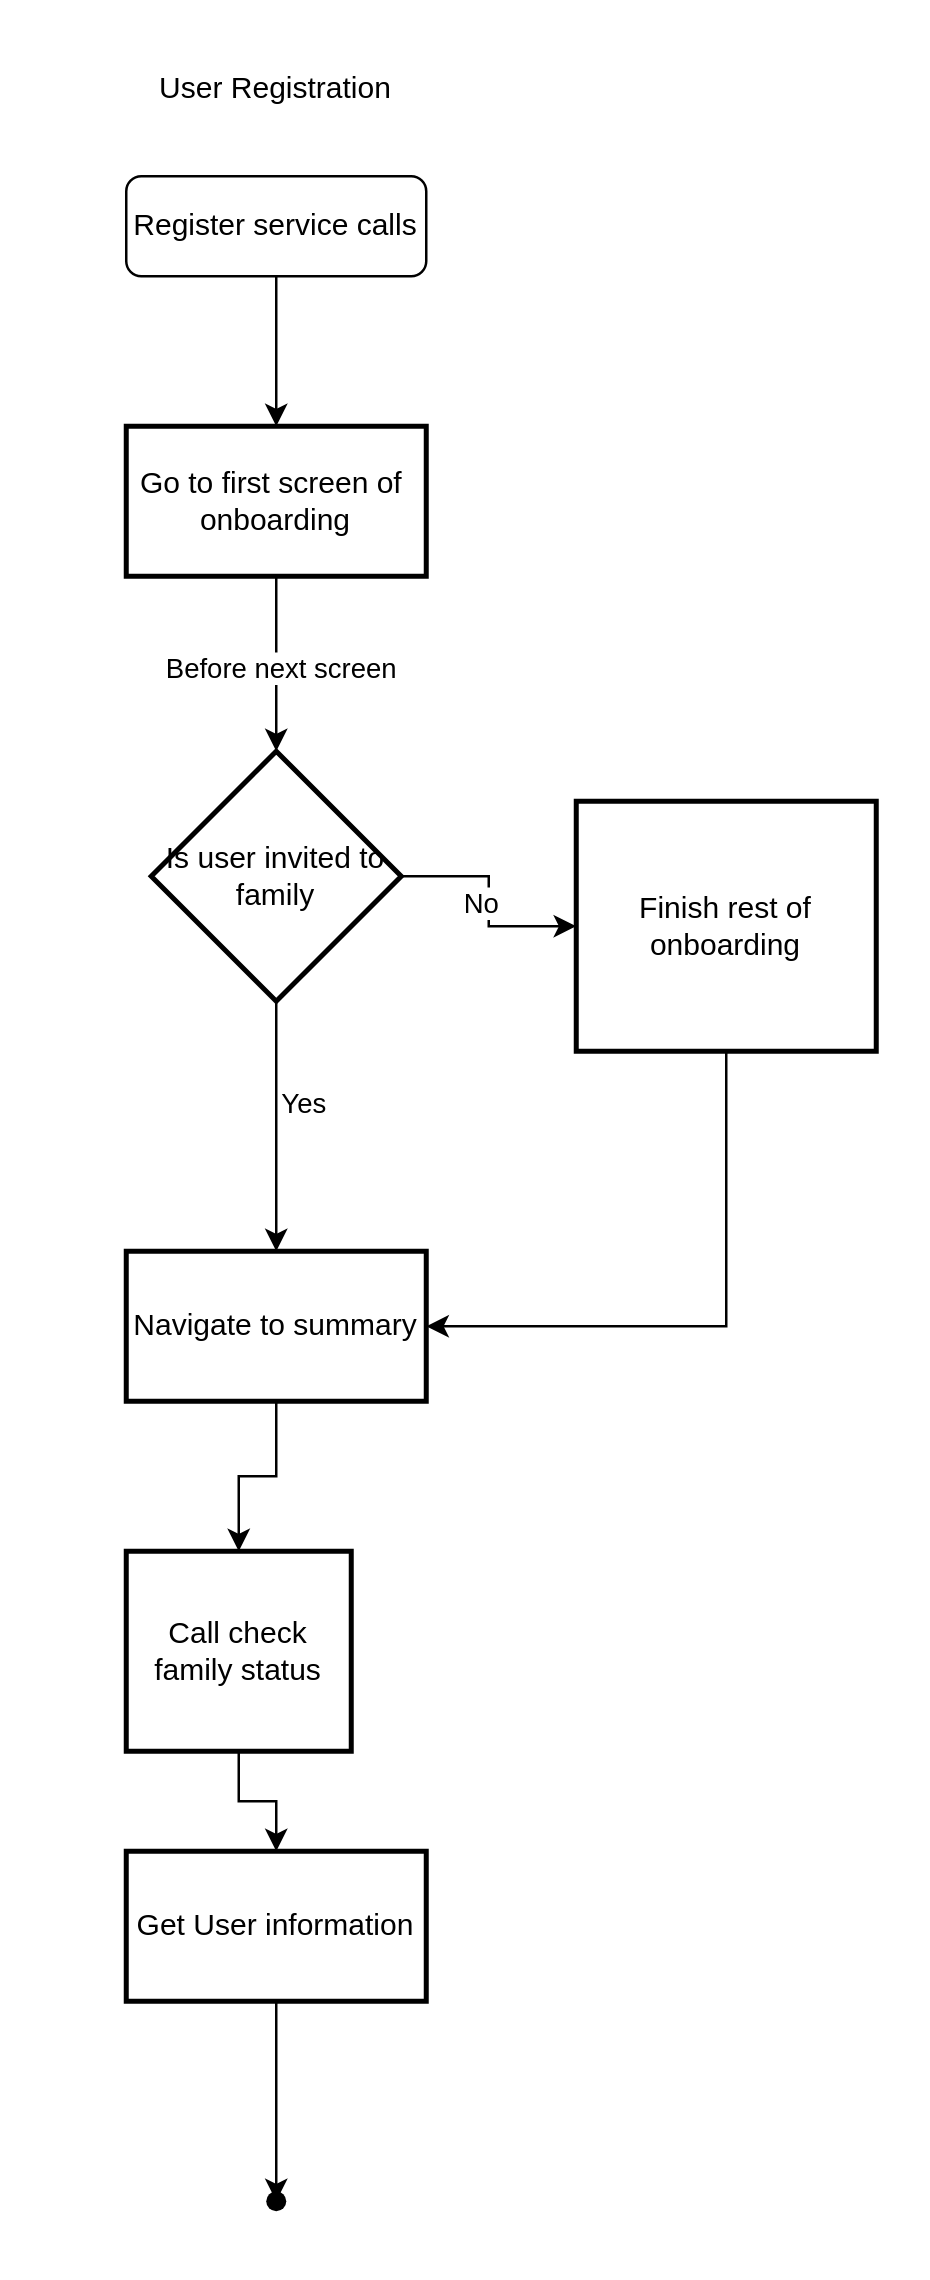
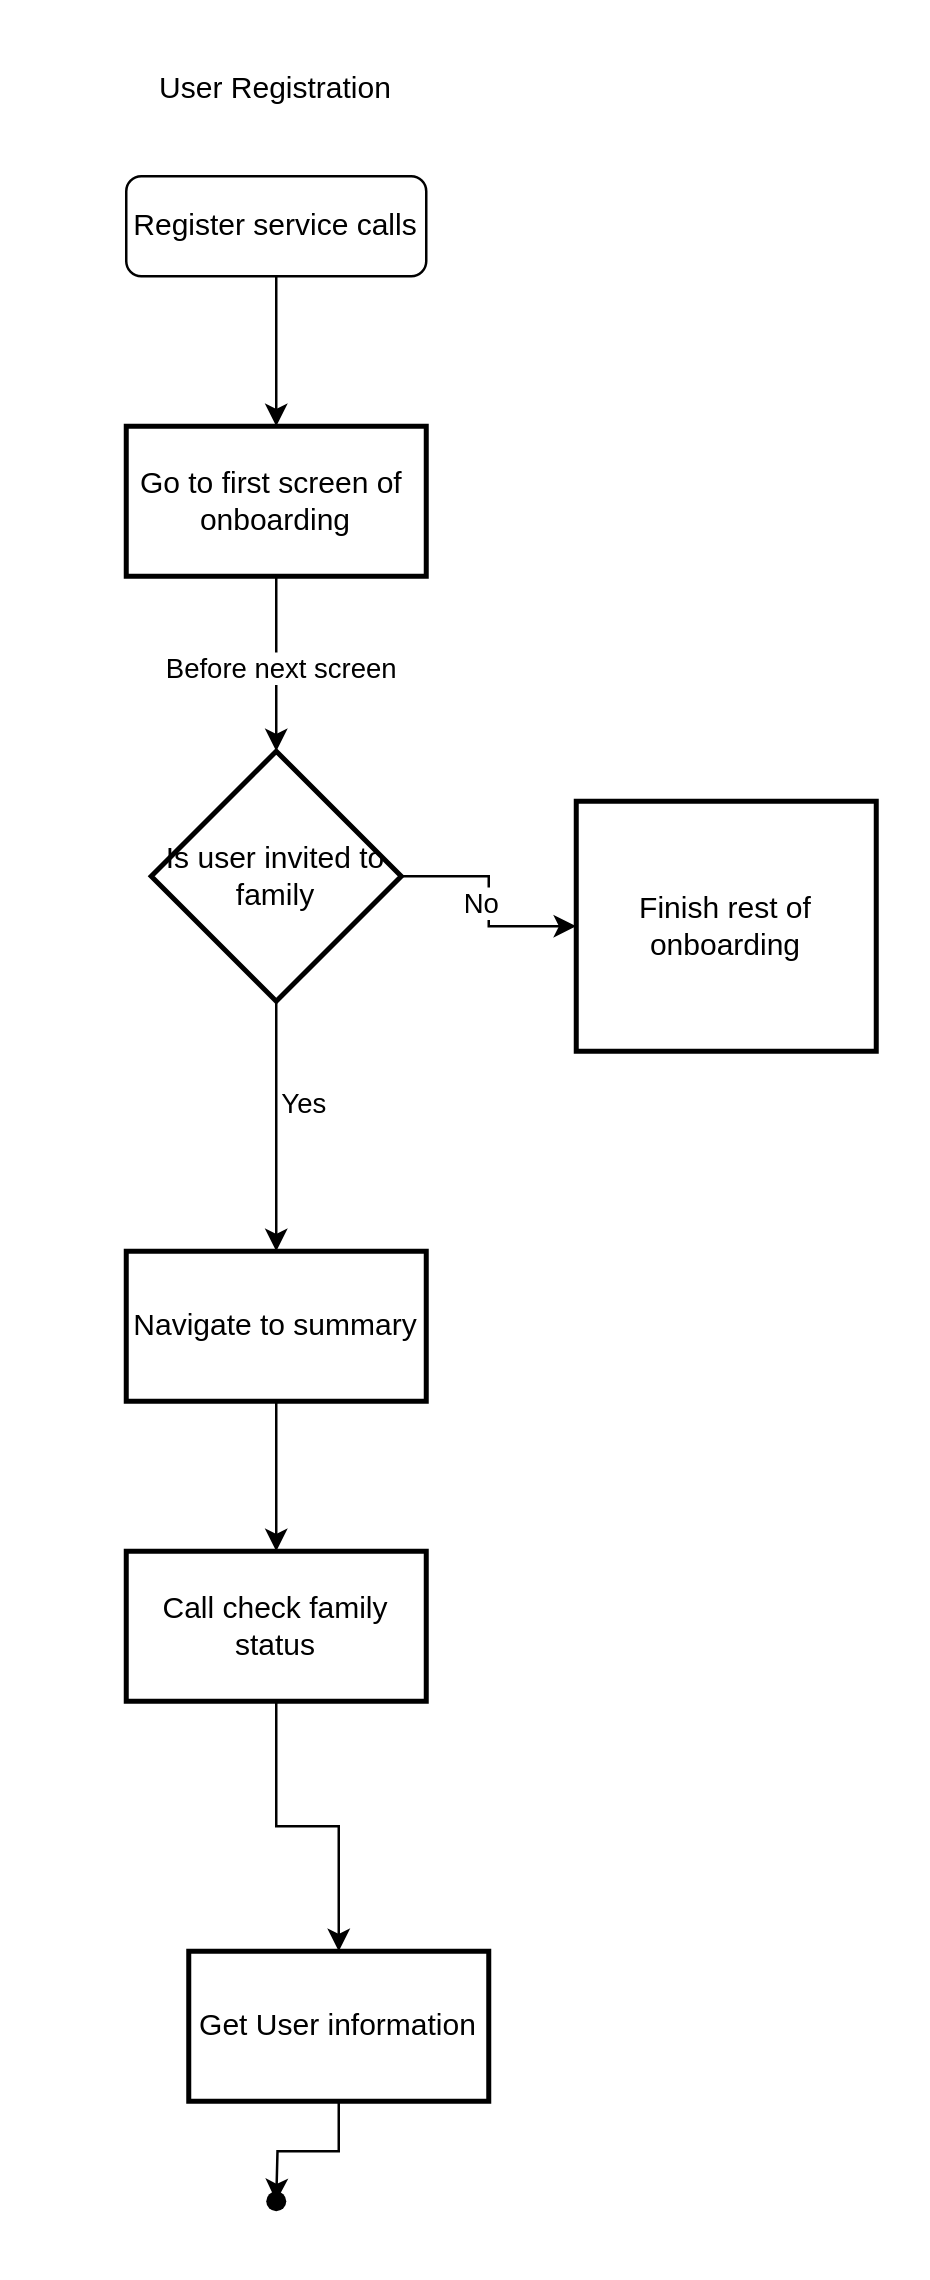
edge "Finish rest of onboarding" -> "Navigate to summary": removed
node "Call check family status": size 225x200 -> 300x150
node "Get User information": moved (276, 1926) -> (339, 2026)
